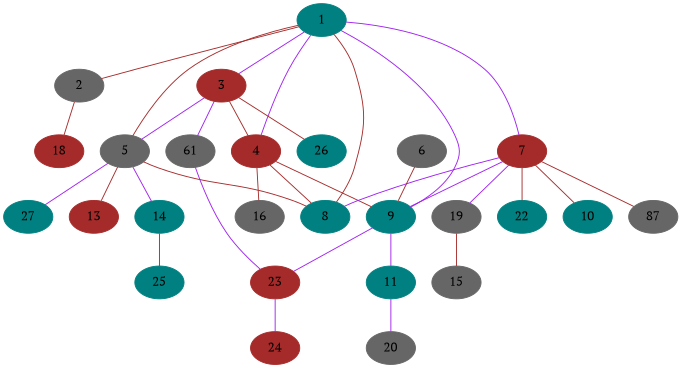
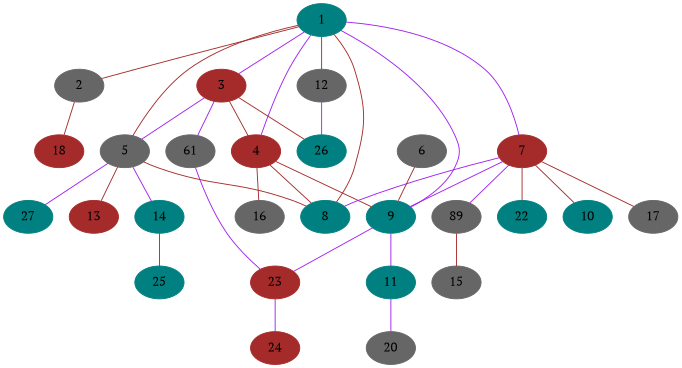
node "12": added
node "19": label "19" -> "89"
node "87": label "87" -> "17"
